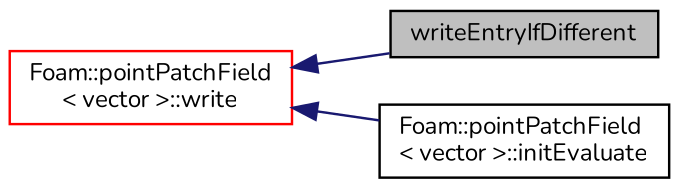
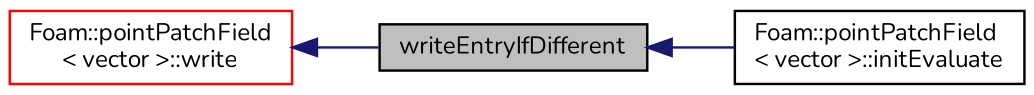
edge "Foam::pointPatchField < vector >::initEvaluate" -> "Foam::pointPatchField < vector >::write": now "Foam::pointPatchField < vector >::initEvaluate" -> "writeEntryIfDifferent"
